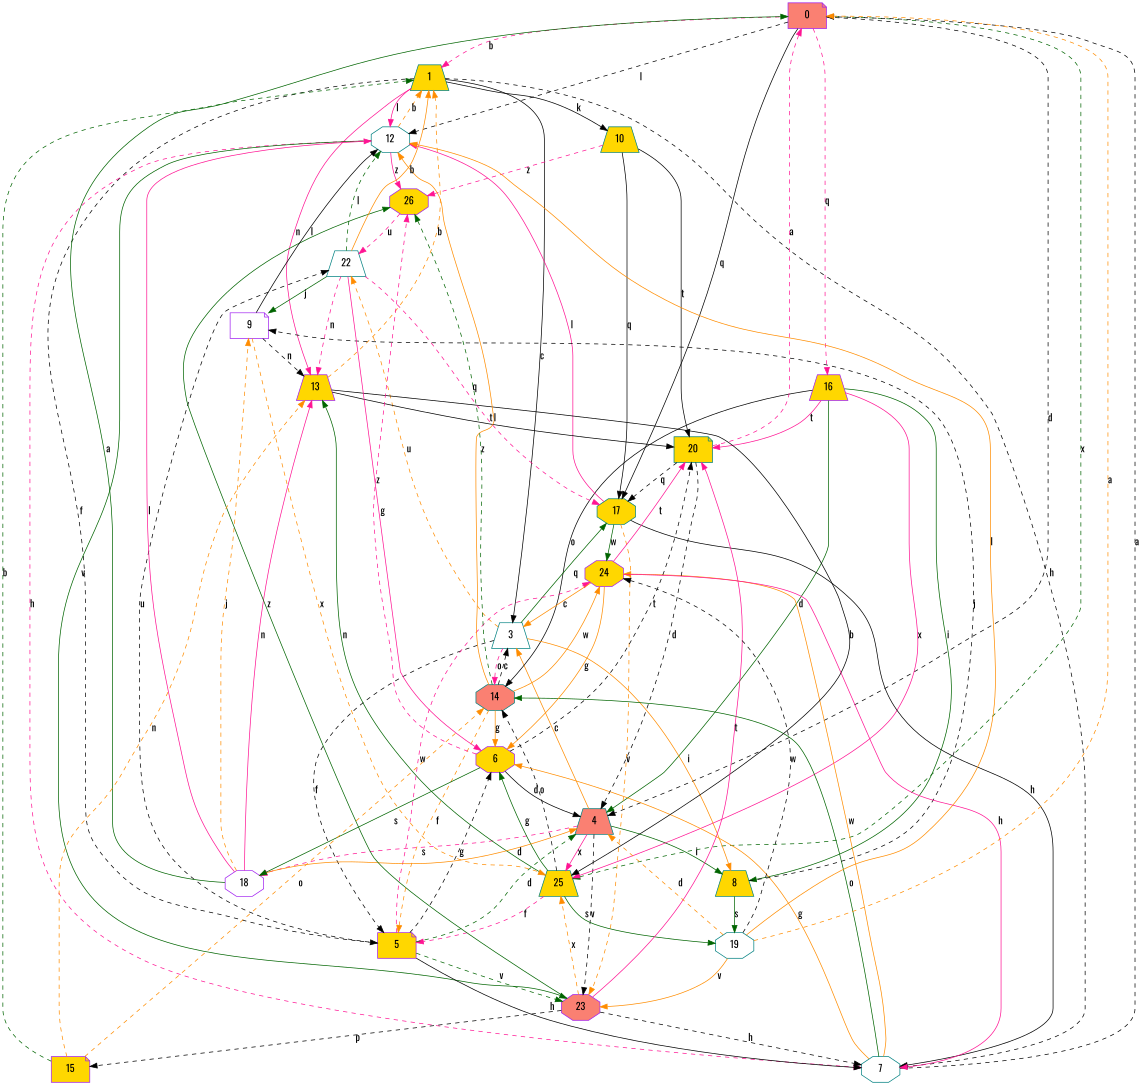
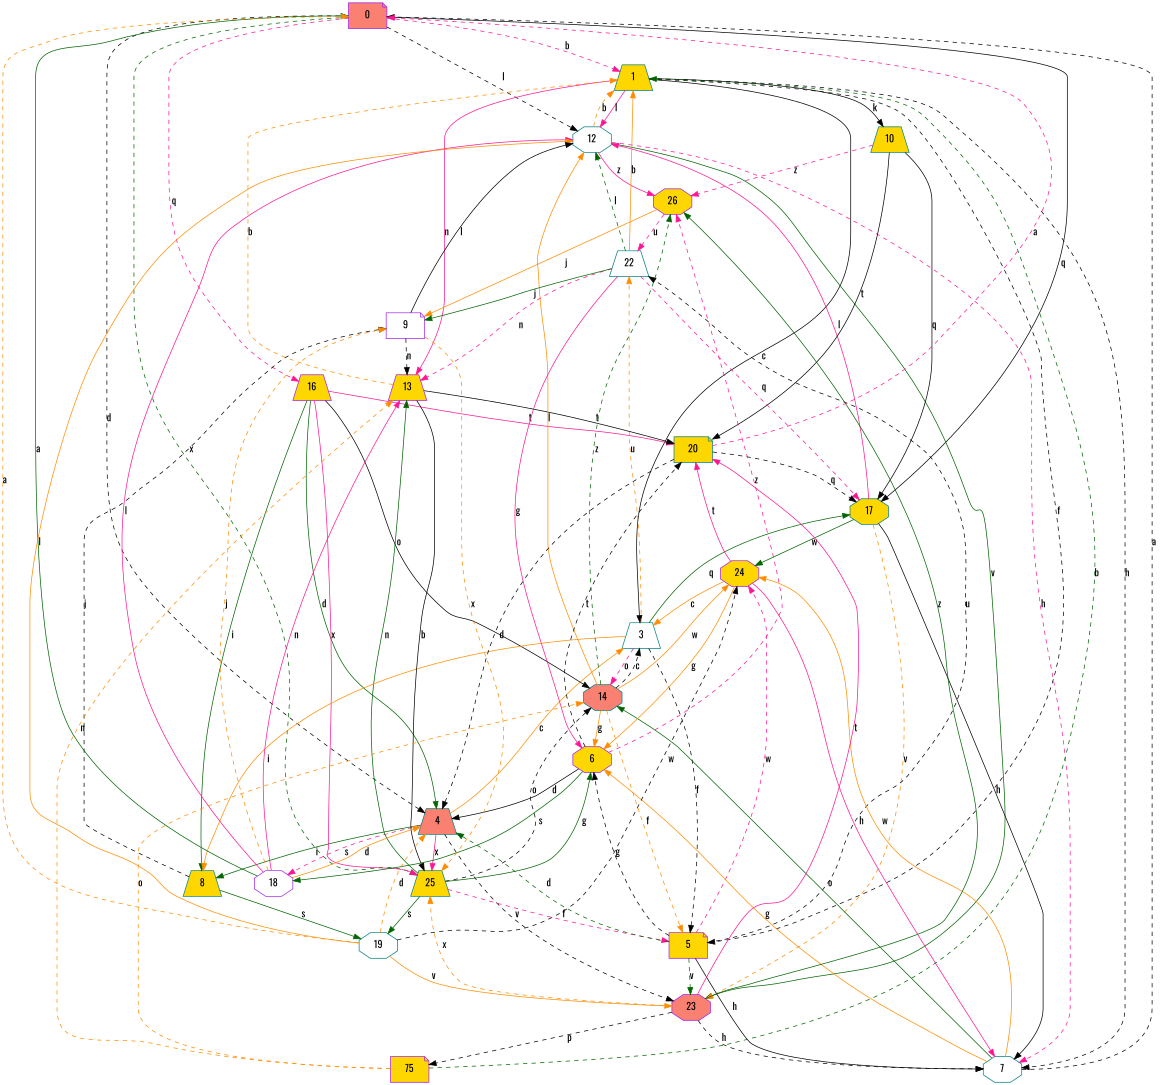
edge "26" -> "9": added, label "j"
node "15": label "15" -> "75"
